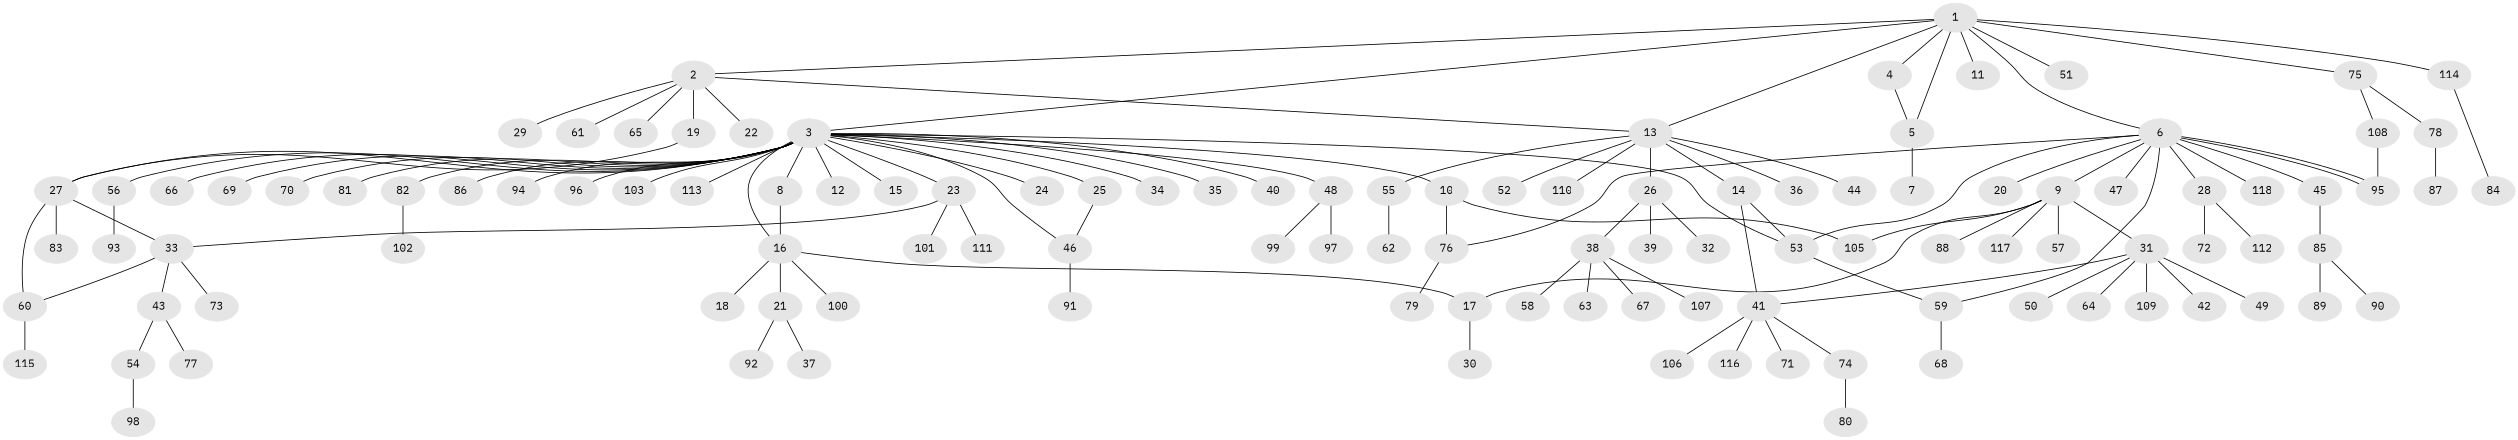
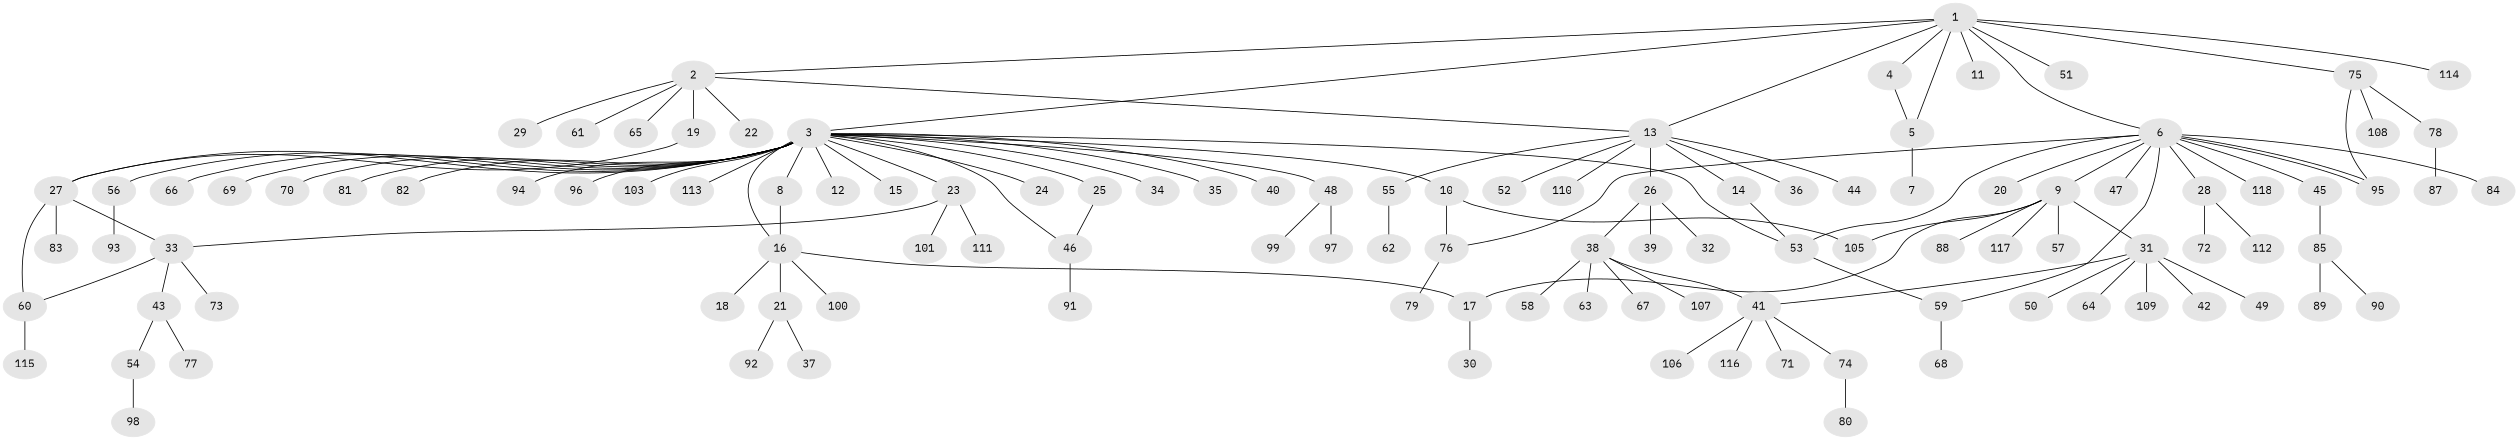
edge "114" -- "84": now "6" -- "84"
edge "108" -- "95": now "75" -- "95"
node "86": removed
node "102": removed
edge "14" -- "41": now "38" -- "41"
